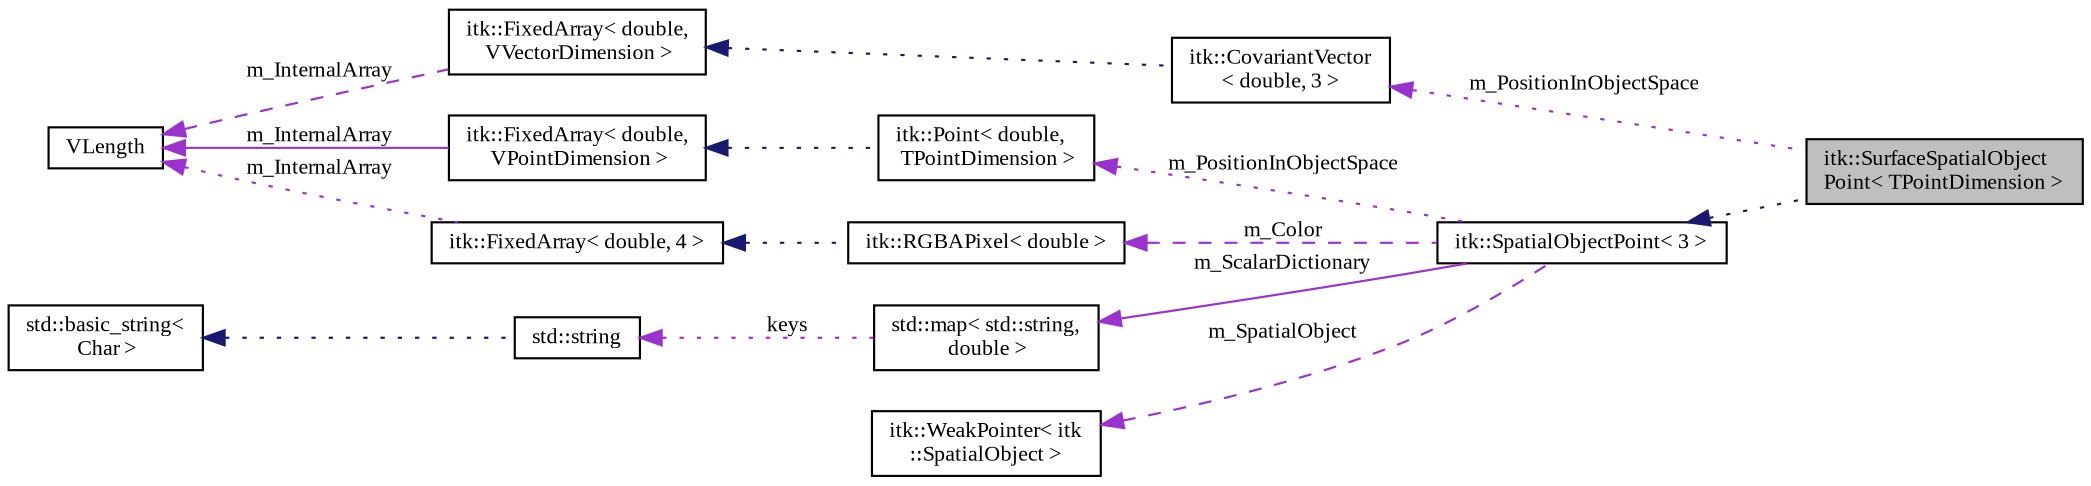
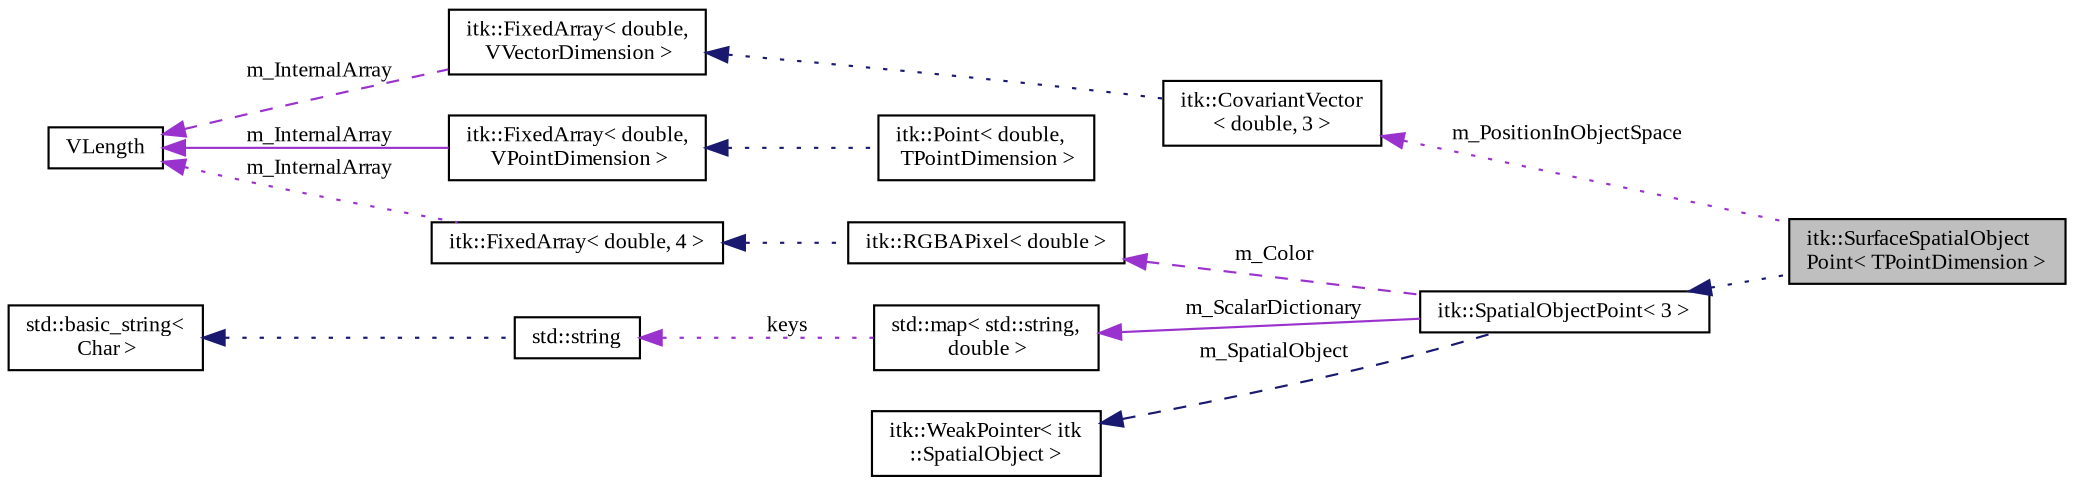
edge "itk::SpatialObjectPoint< 3 >" -> "itk::Point< double, TPointDimension >": removed, label "m_PositionInObjectSpace"
edge "itk::SpatialObjectPoint< 3 >" -> "itk::WeakPointer< itk ::SpatialObject >": color darkorchid3 -> midnightblue
